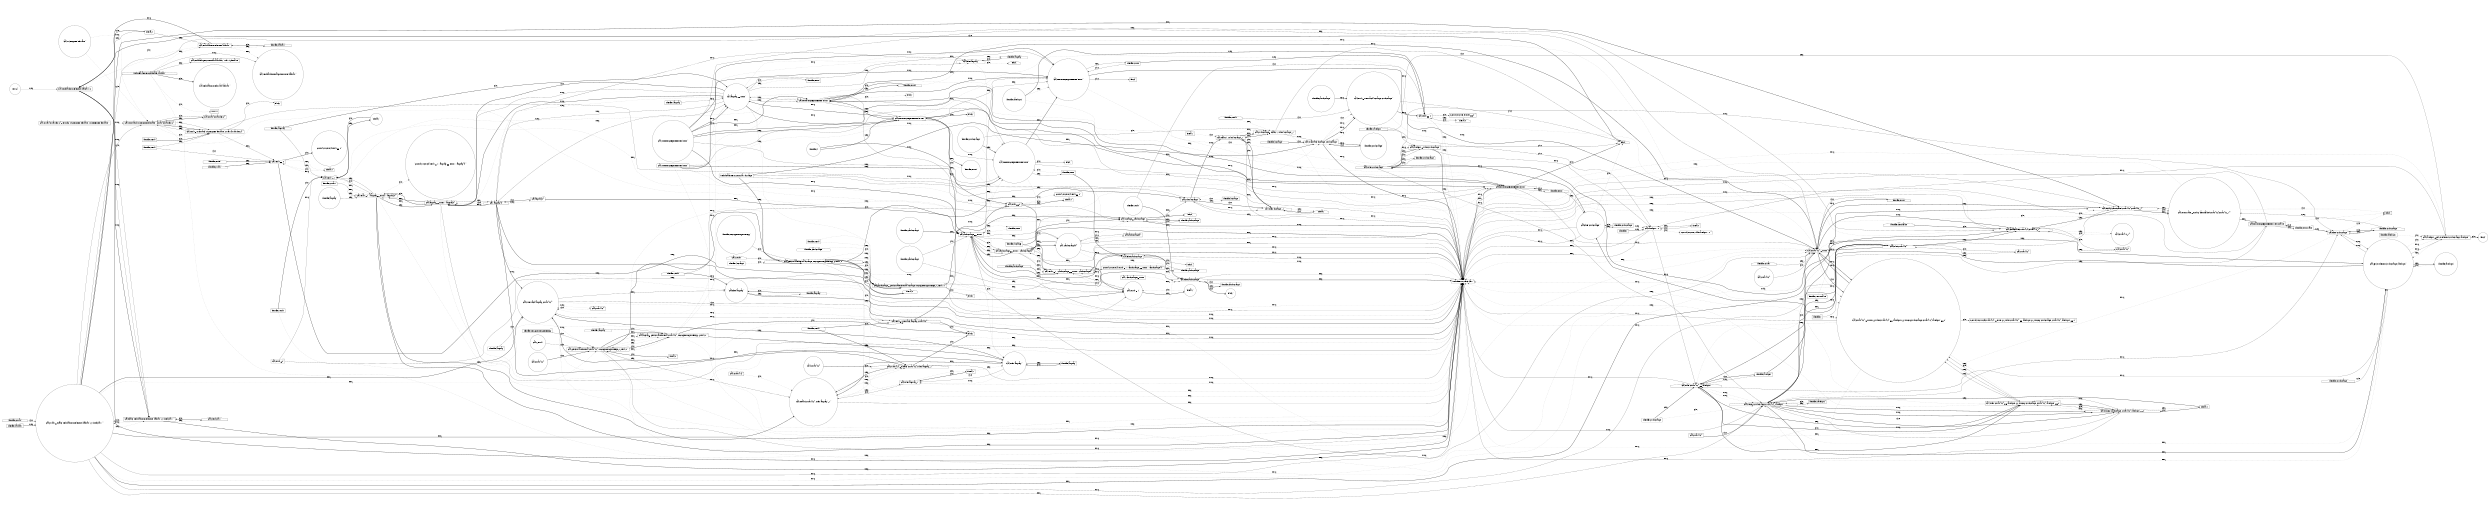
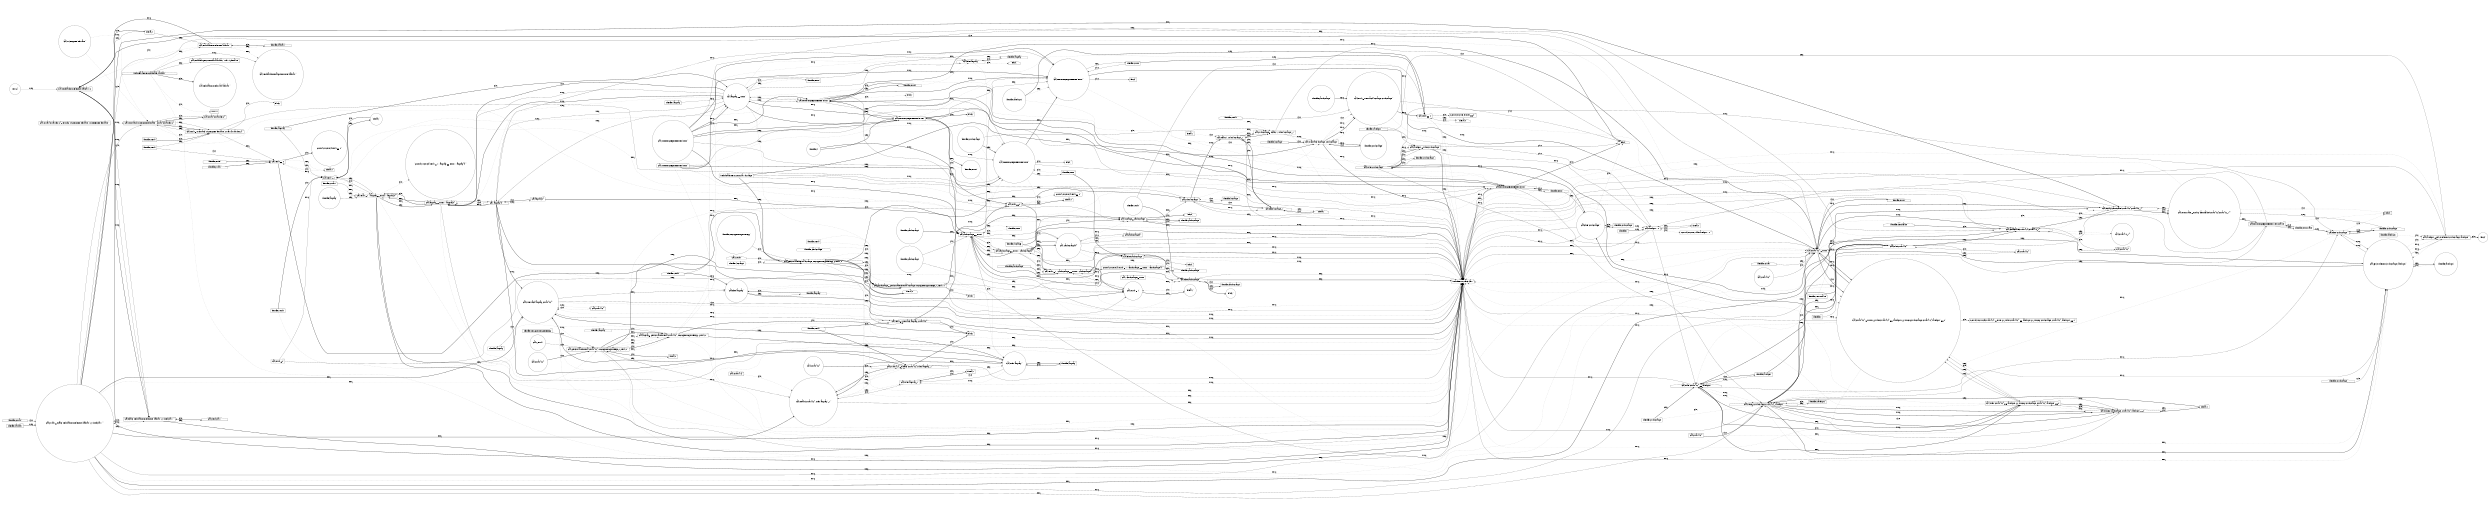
node "(Call,strlen(loc_range)+1)": label "(Call,strlen(loc_range)+1)" -> "(Call,efree(loc_range)+1)"
